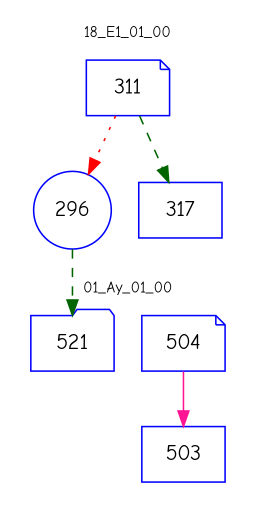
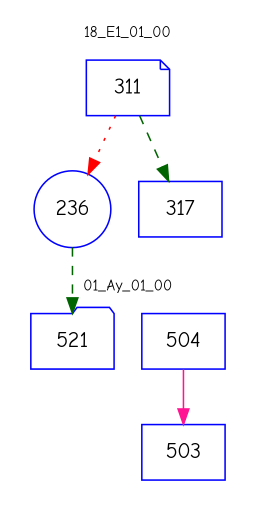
node "296": label "296" -> "236"
node "504": shape note -> box
